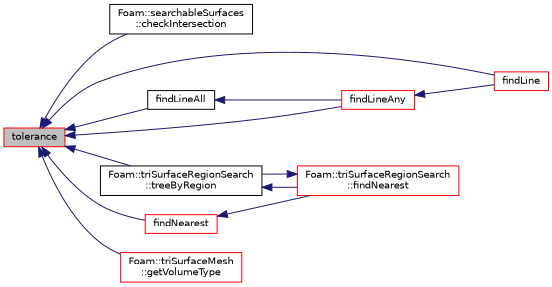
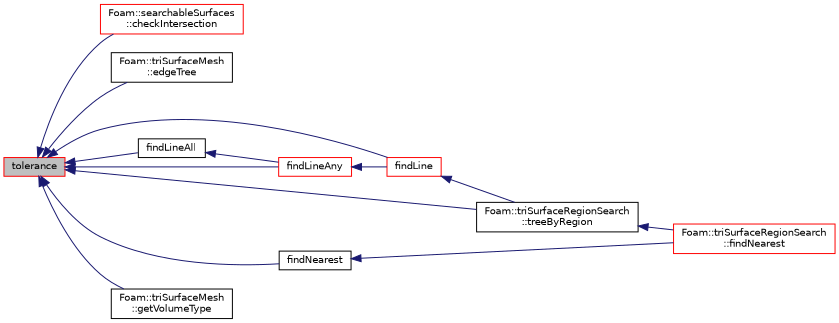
node "Foam::searchableSurfaces ::checkIntersection": color black -> red
node "Foam::triSurfaceMesh ::edgeTree": added
edge "Foam::triSurfaceRegionSearch ::treeByRegion" -> "Foam::triSurfaceRegionSearch ::findNearest": now "Foam::triSurfaceRegionSearch ::treeByRegion" -> "findLine"
node "findNearest": color red -> black
node "Foam::triSurfaceMesh ::getVolumeType": color red -> black
